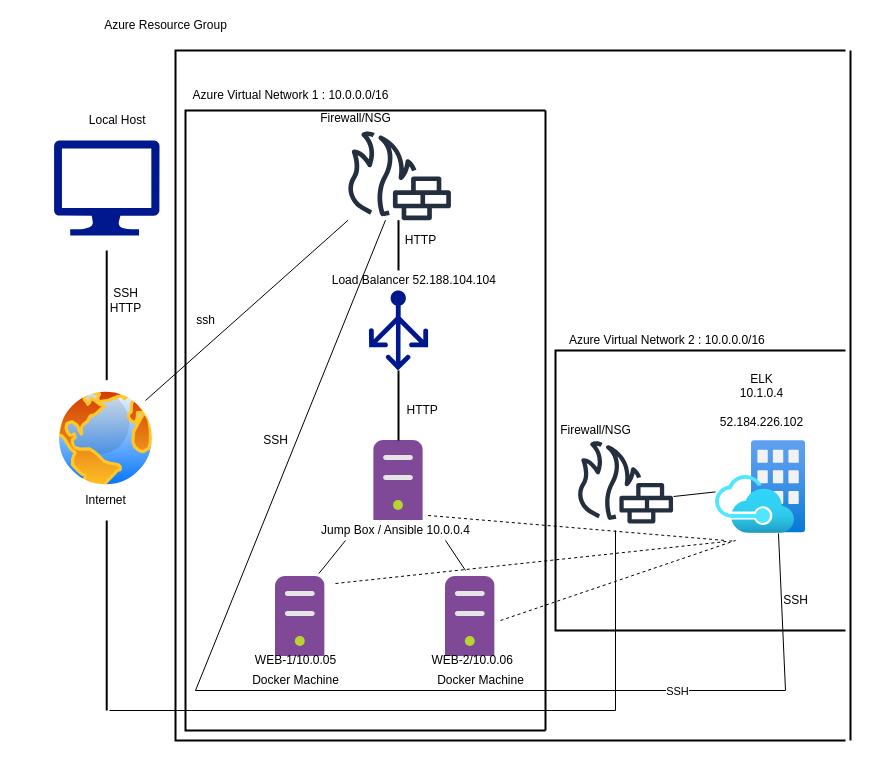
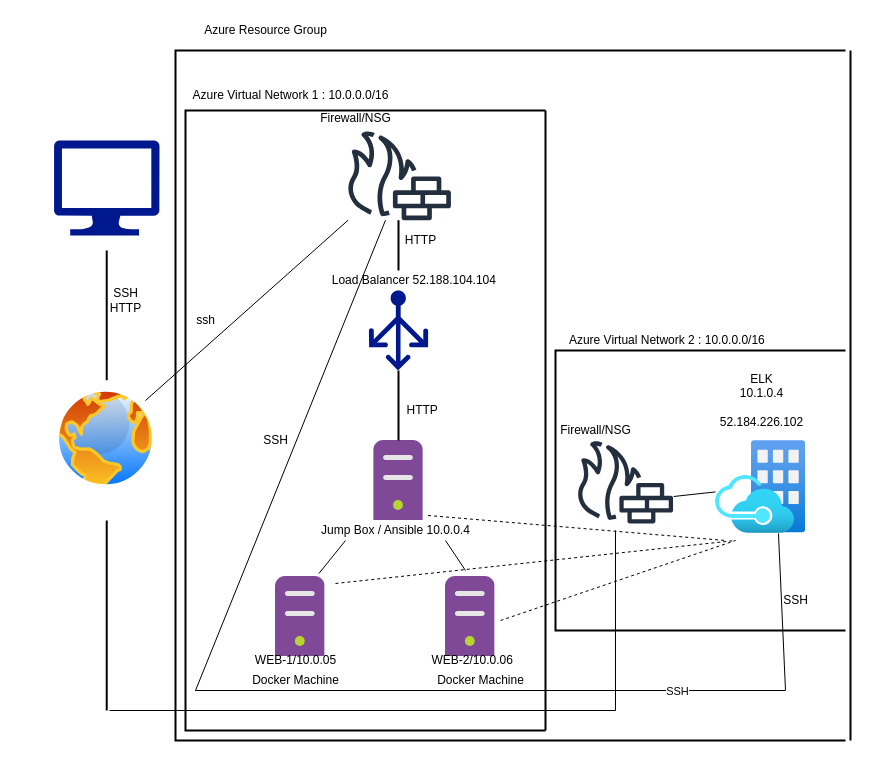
node "Azure Resource Group": moved (166, 26) -> (266, 31)
node "Local Host": removed
node "Internet": removed
